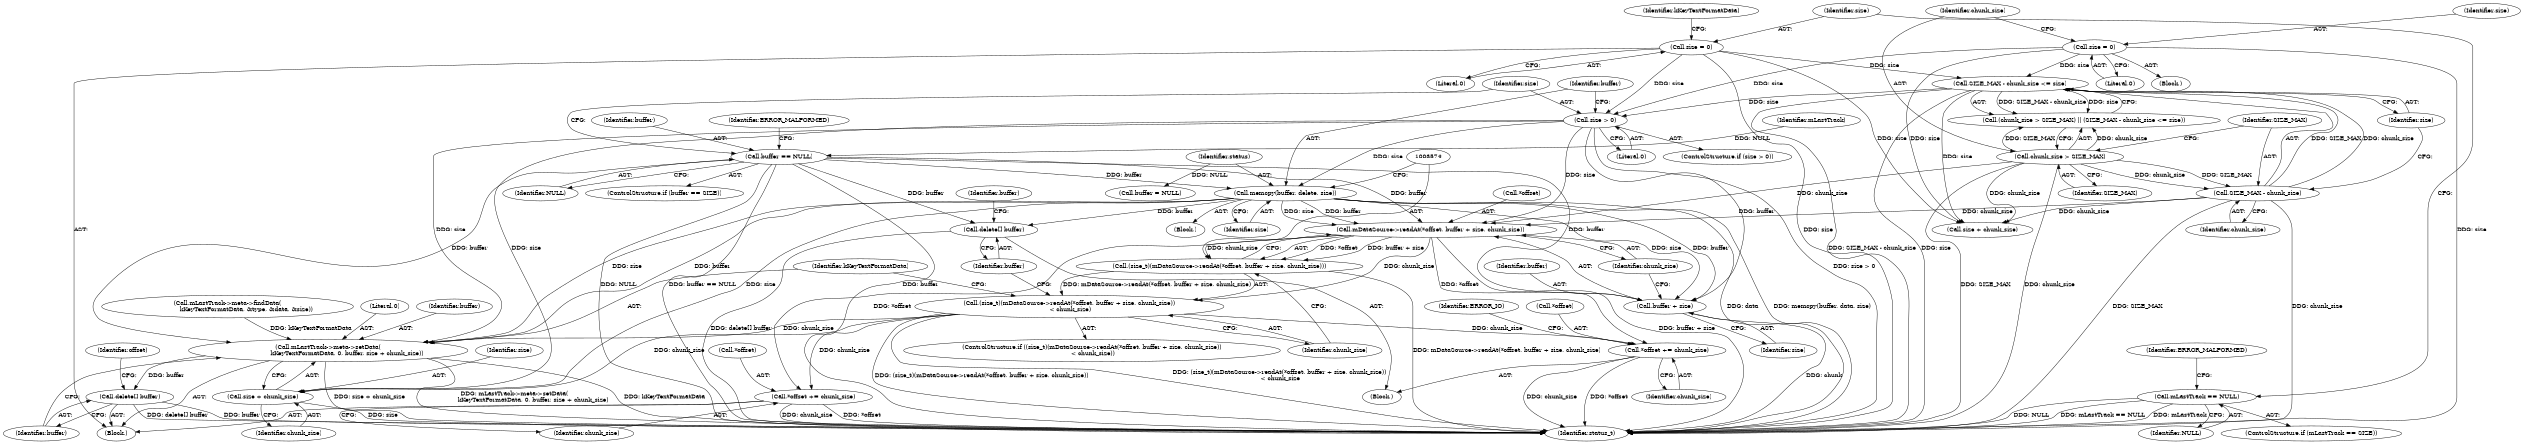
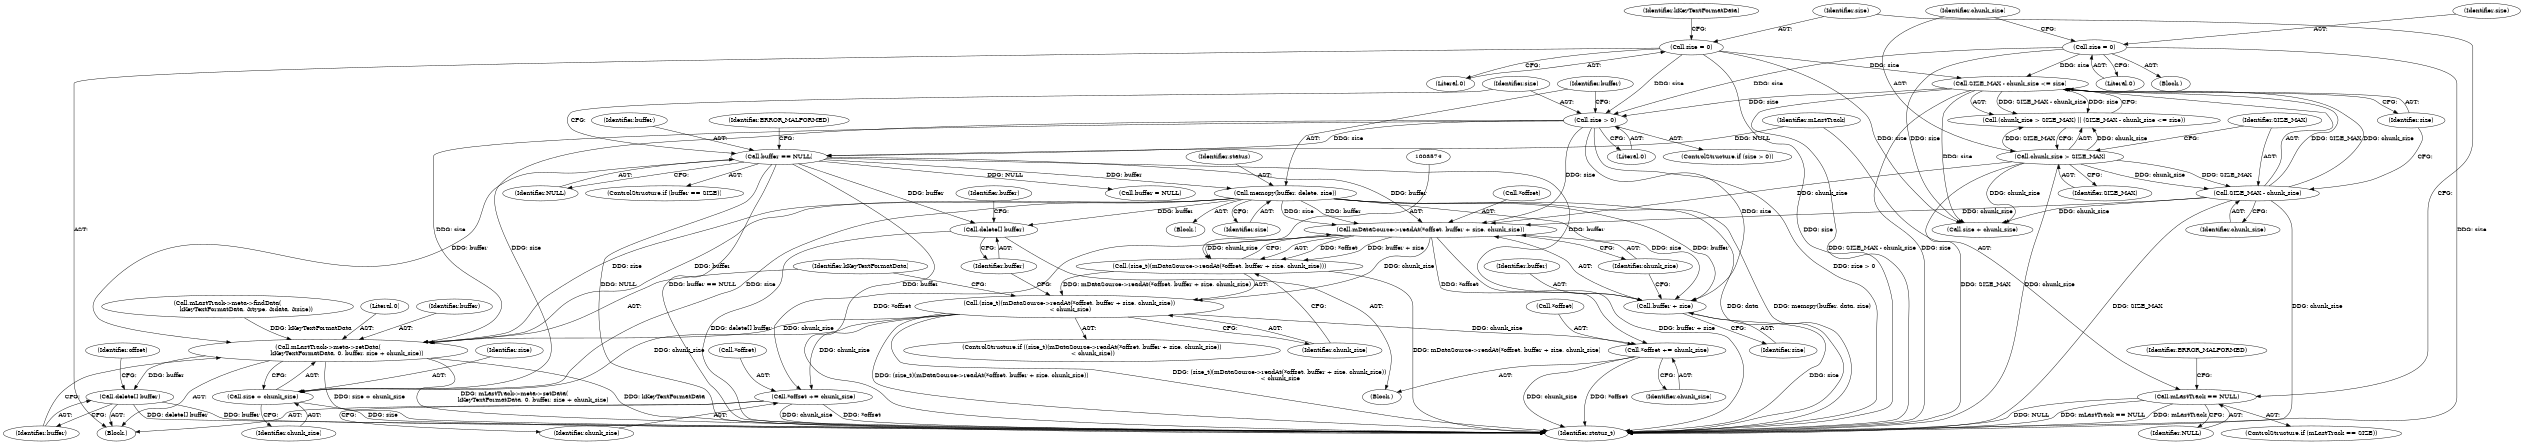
edge "(Call,size > 0)" -> "(Call,memcpy(buffer, delete, size))": now "(Call,size > 0)" -> "(Call,buffer == NULL)"
edge "(Identifier,status)" -> "(Call,buffer = NULL)": now "(Call,buffer == NULL)" -> "(Call,buffer = NULL)"
edge "1003574" -> "(Call,memcpy(buffer, delete, size))": removed, label "CFG:"
edge "(Call,size > 0)" -> "(Call,buffer + size)": label "DDG: buffer" -> "DDG: size"
edge "(Identifier,mLastTrack)" -> "(Call,mLastTrack == NULL)": added, label "AST:"
node "(Identifier,ERROR_IO)": removed
edge "(Call,buffer + size)" -> "(Identifier,status_t)": label "DDG: chunk" -> "DDG: size"
